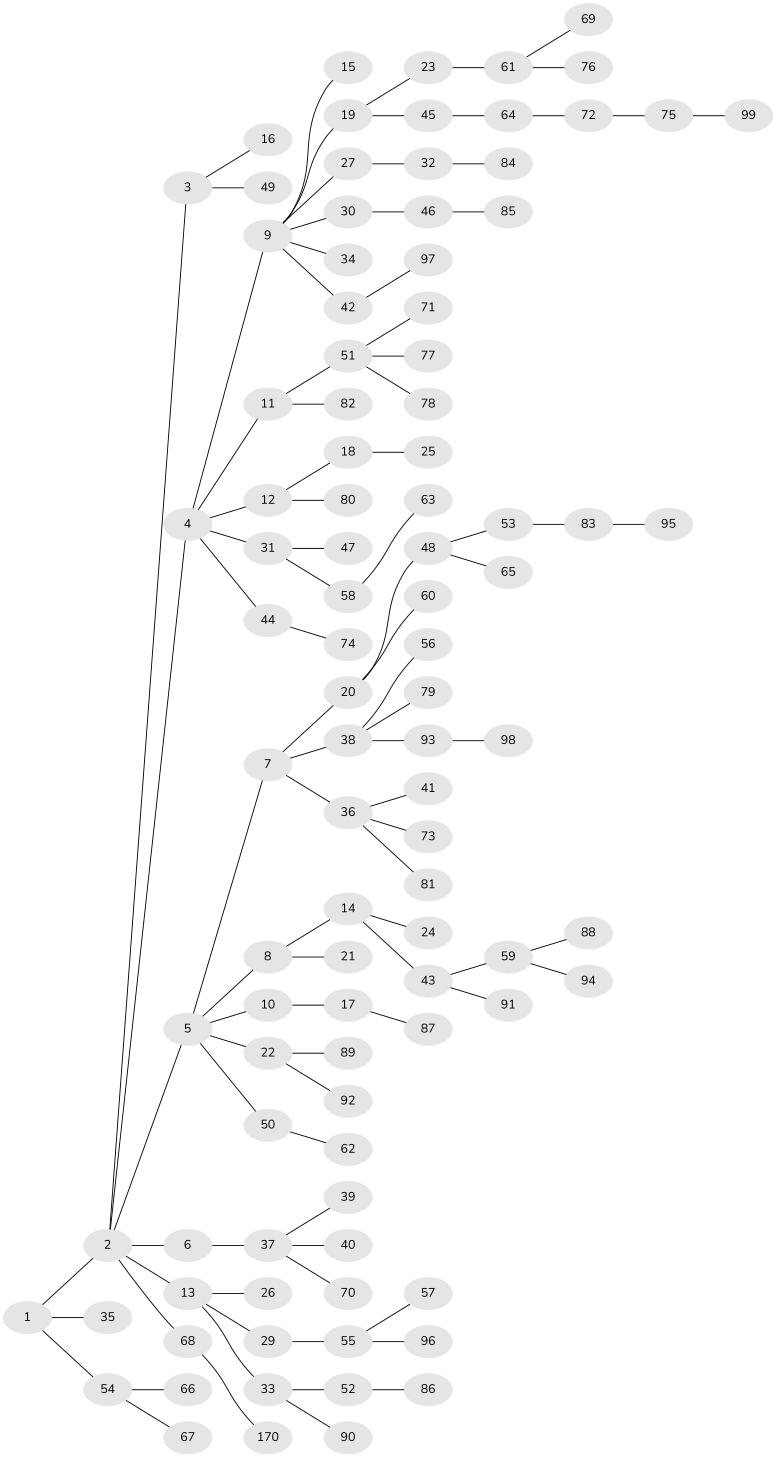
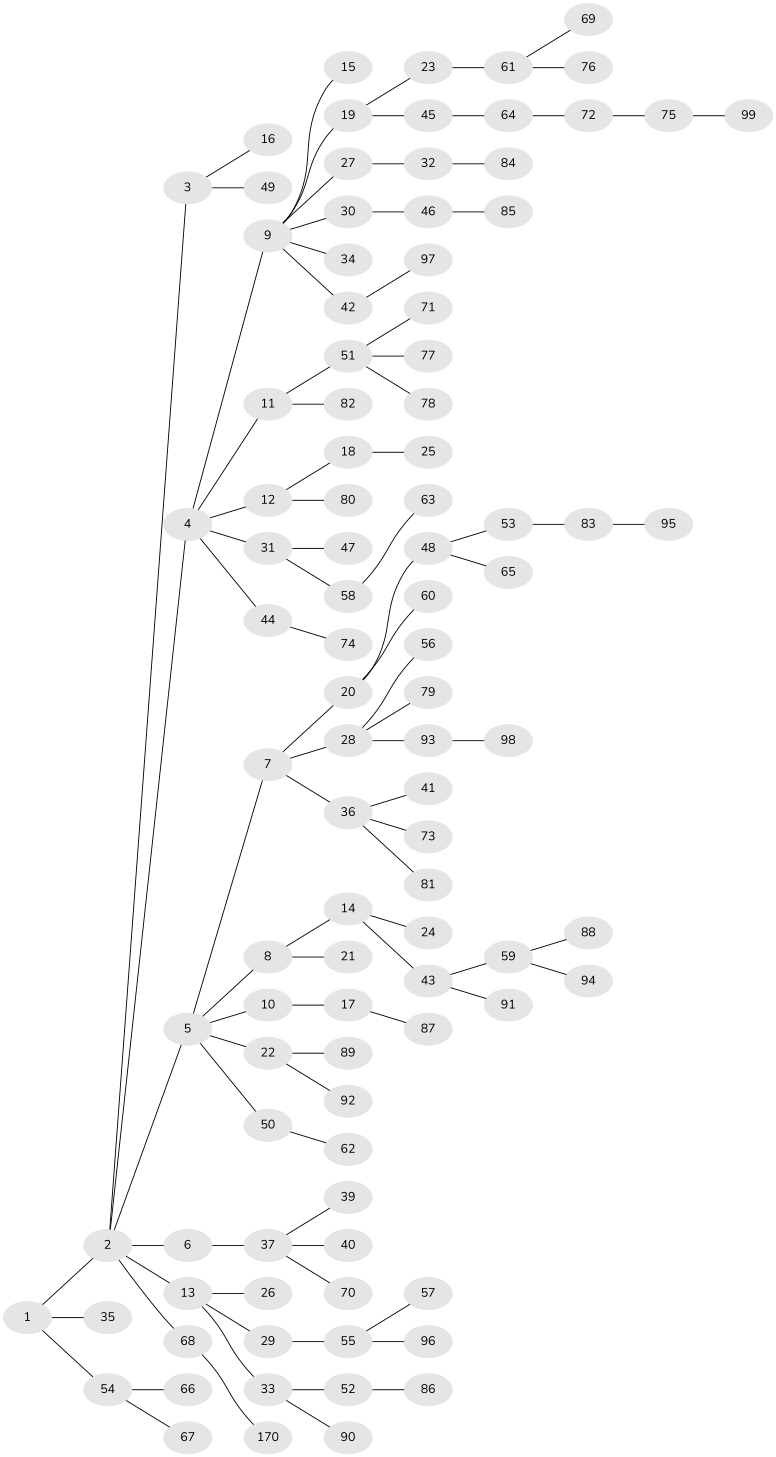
node "38": label "38" -> "28"
